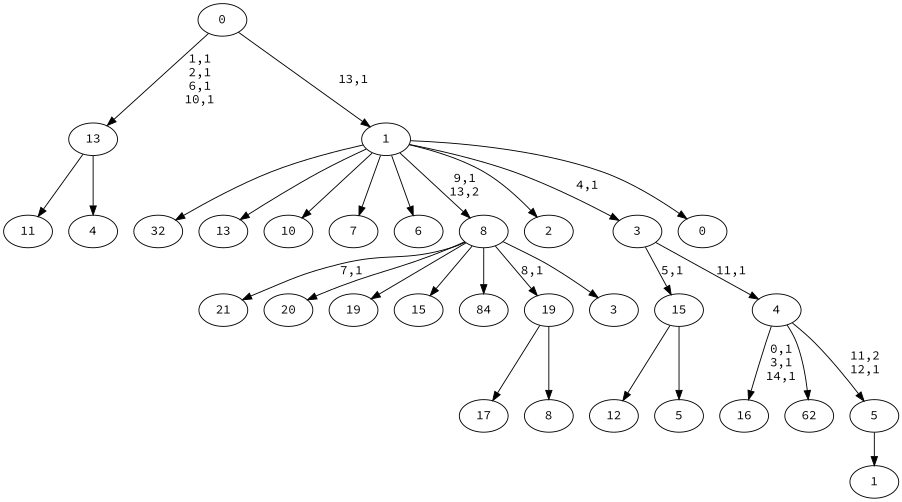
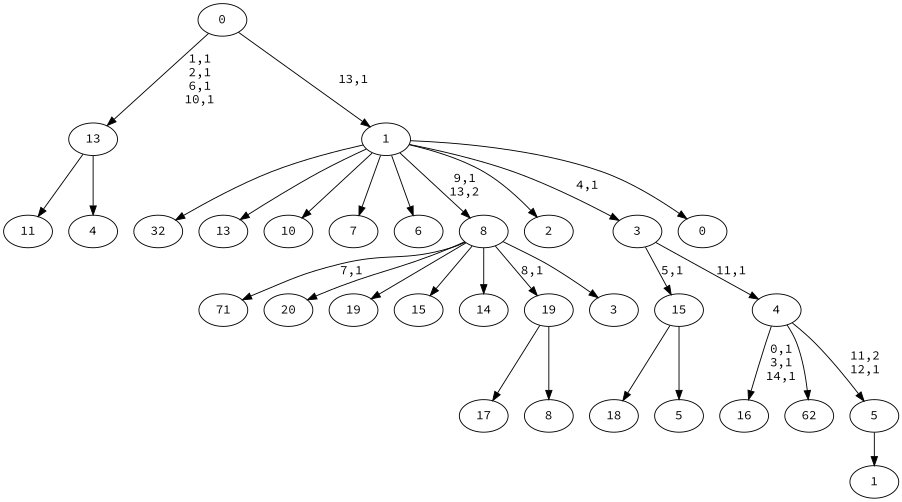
node "21": label "21" -> "71"
node "84": label "84" -> "14"
node "12": label "12" -> "18"
